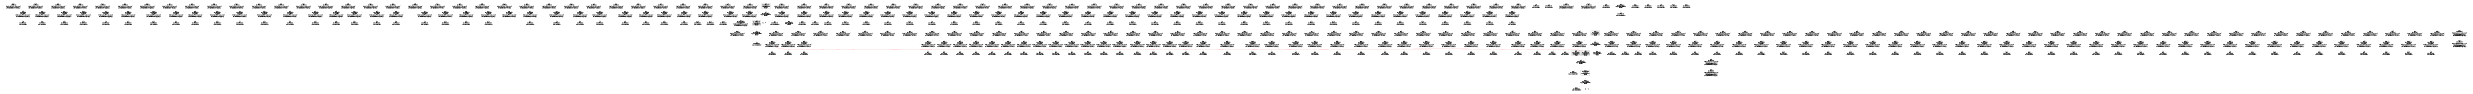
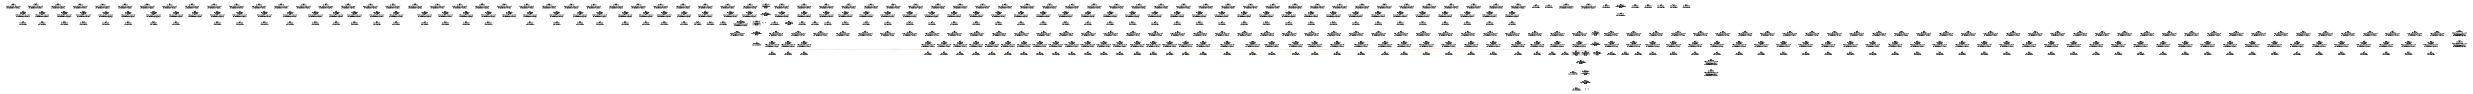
node "ID: 299 DPID: 1 Event: HbMessageSend MsgType: OFPT_PACKET_IN": removed
